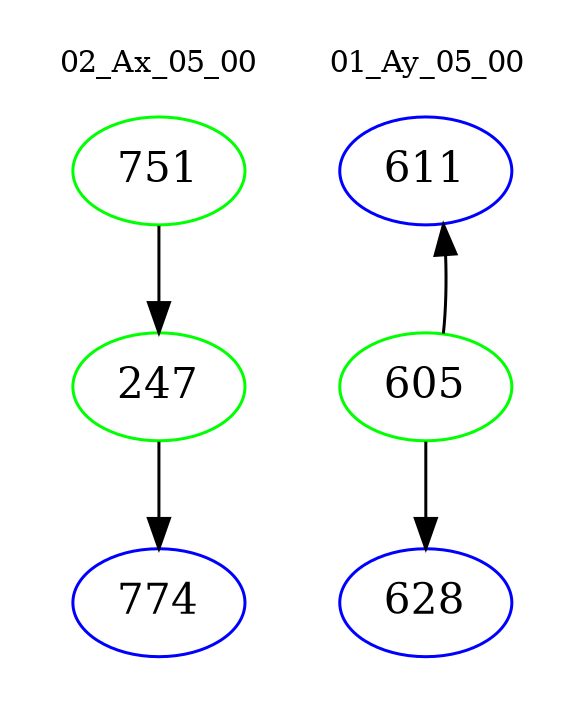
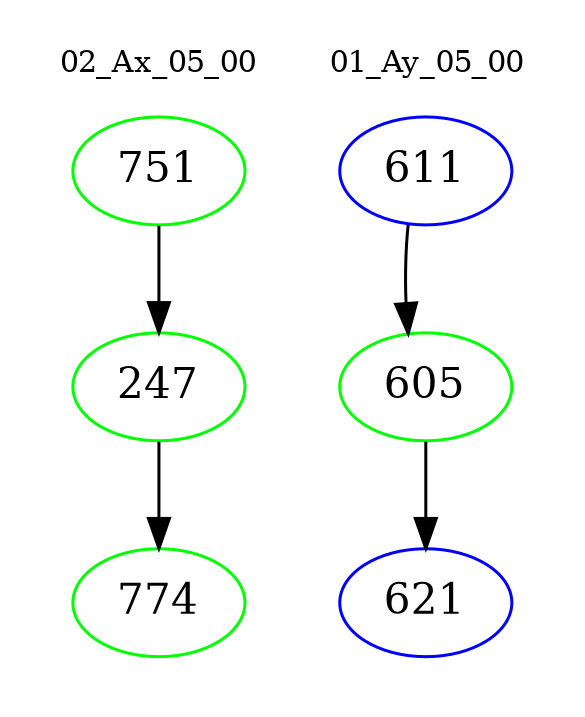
edge "605" -> "611": reversed
node "774": color blue -> green
node "628": label "628" -> "621"
